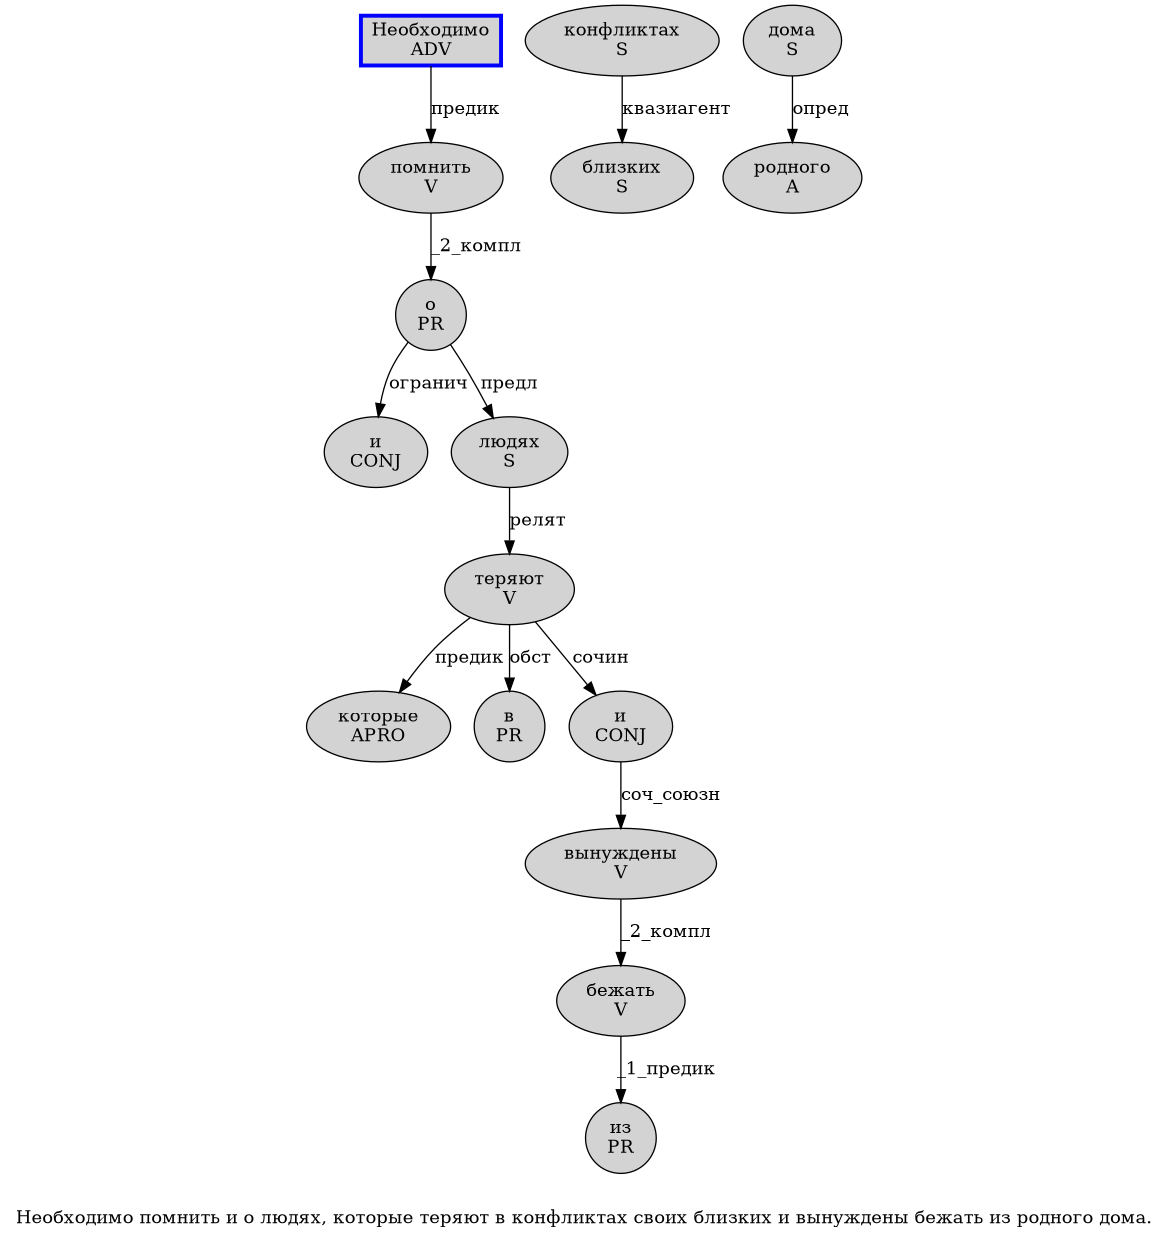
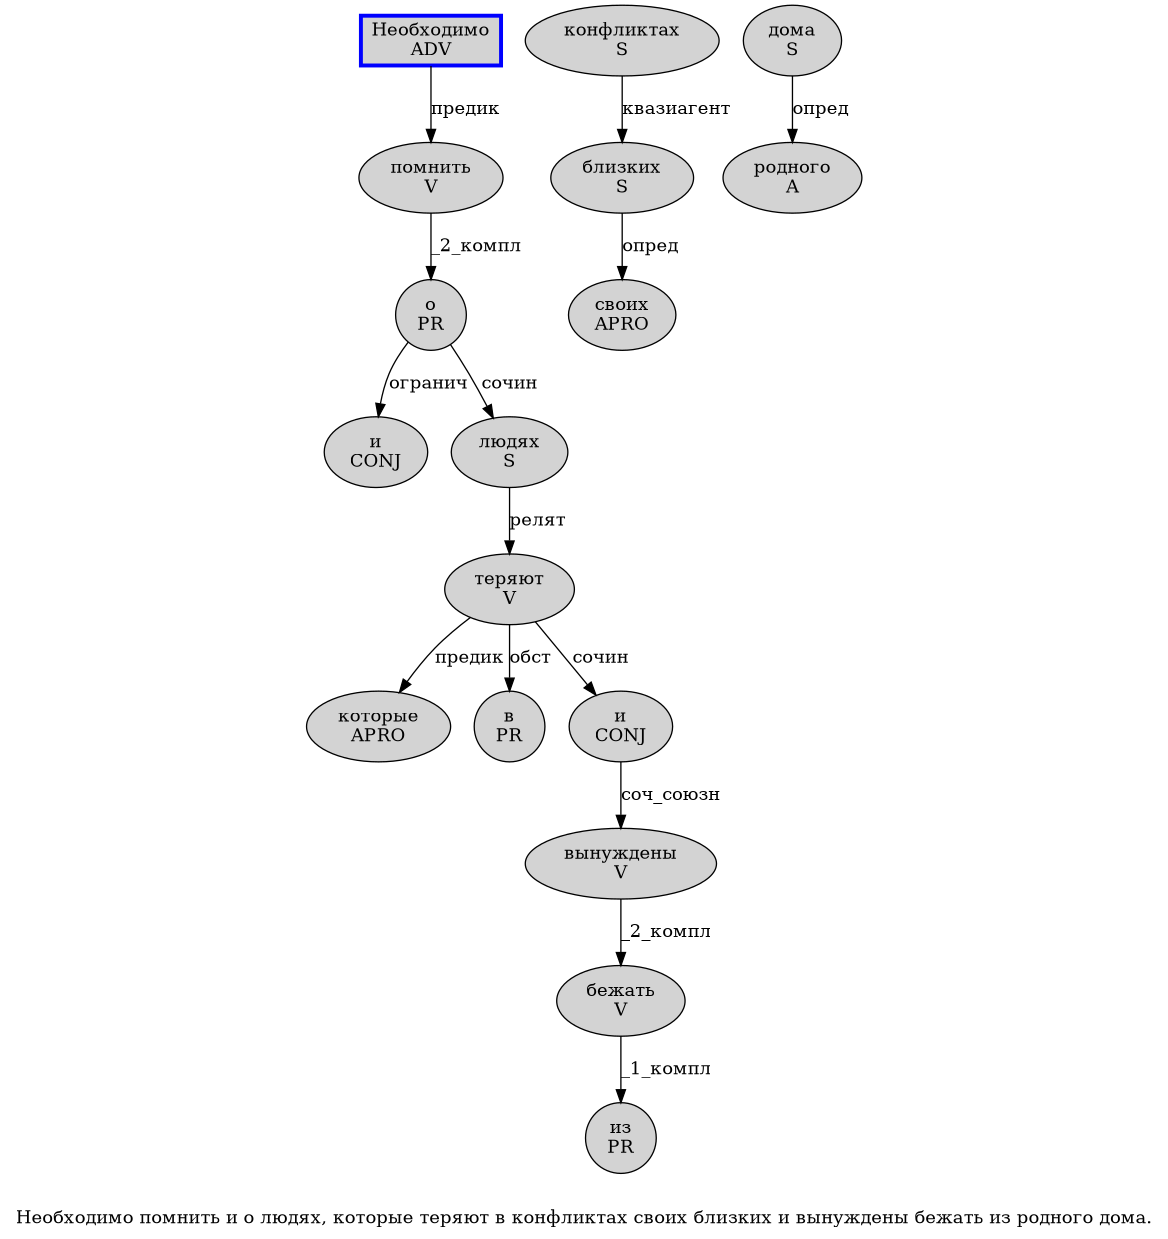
node "своих APRO": added
edge "о PR" -> "людях S": label "предл" -> "сочин"
edge "бежать V" -> "из PR": label "_1_предик" -> "_1_компл"
